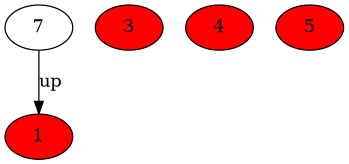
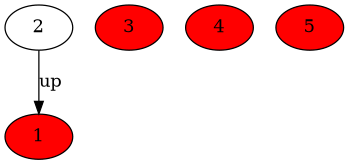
node "7": label "7" -> "2"
